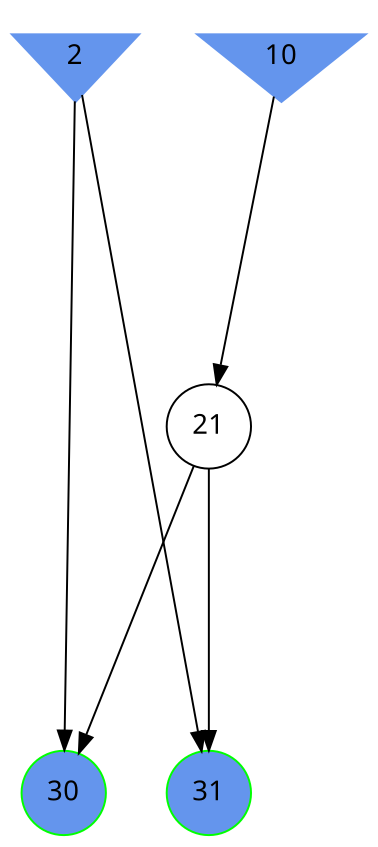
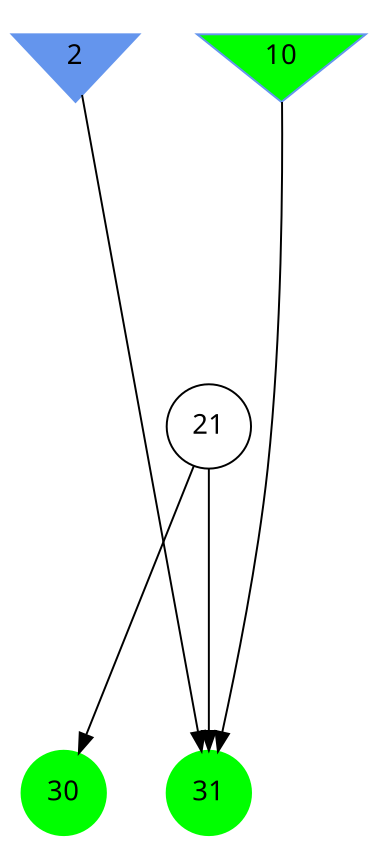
node "10": fillcolor cornflowerblue -> green
edge "10" -> "21": now "10" -> "31"
edge "2" -> "30": removed
node "30": fillcolor cornflowerblue -> green
node "31": fillcolor cornflowerblue -> green
